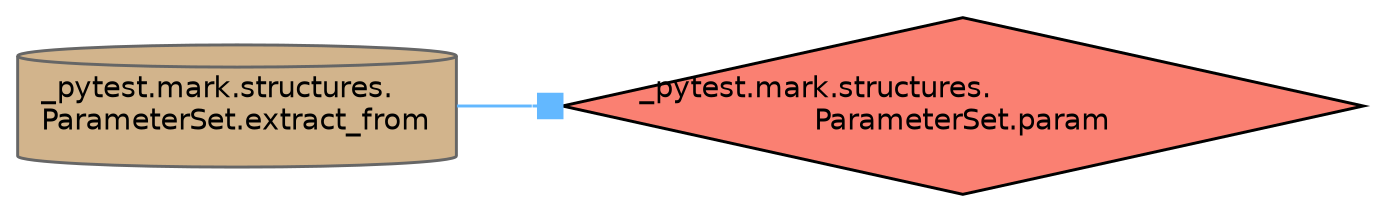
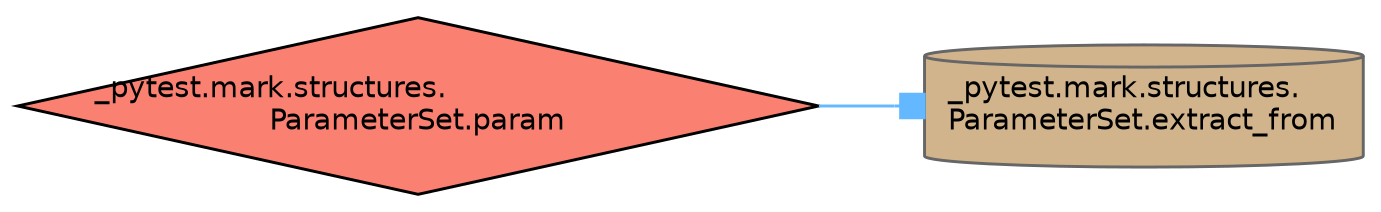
edge "_pytest.mark.structures. ParameterSet.extract_from" -> "_pytest.mark.structures. ParameterSet.param": reversed
